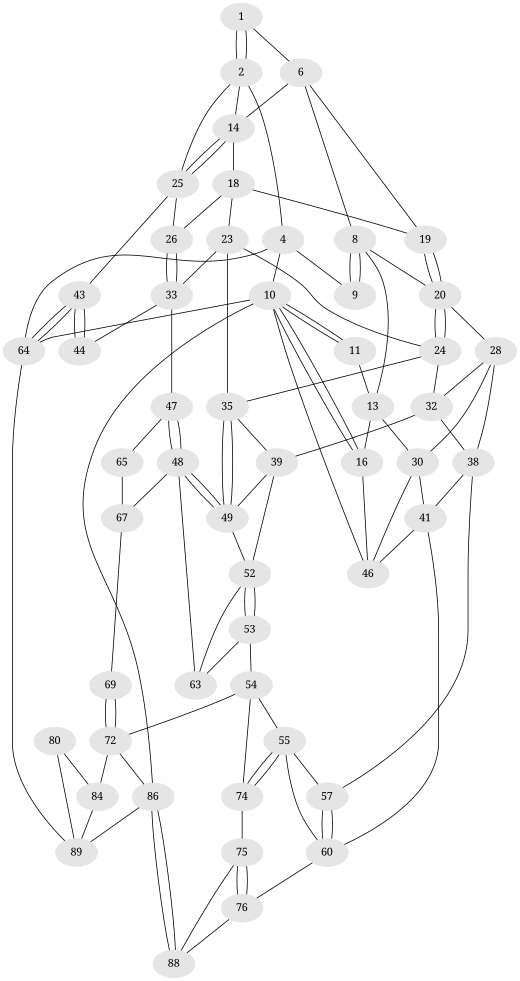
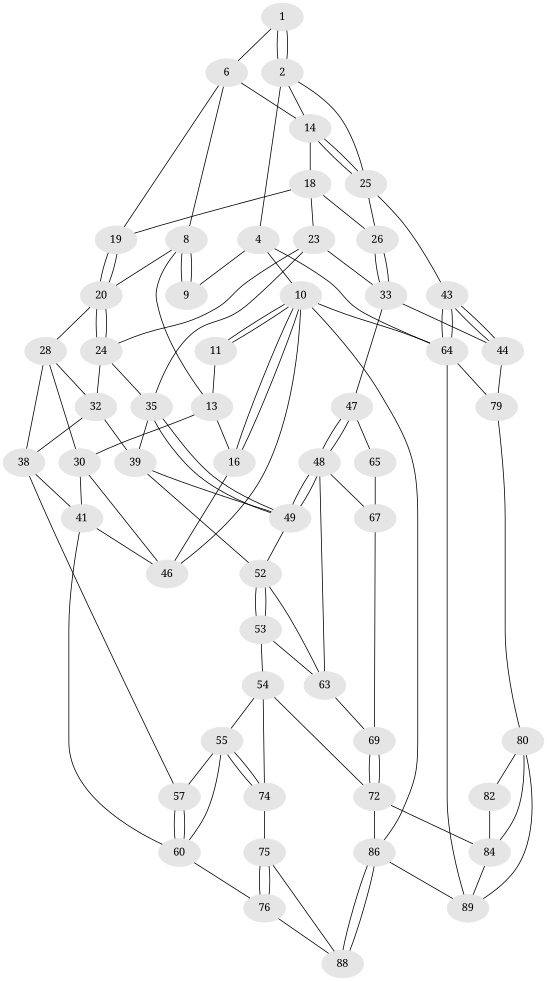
node "79": added
edge "63" -- "69": added
node "82": added
